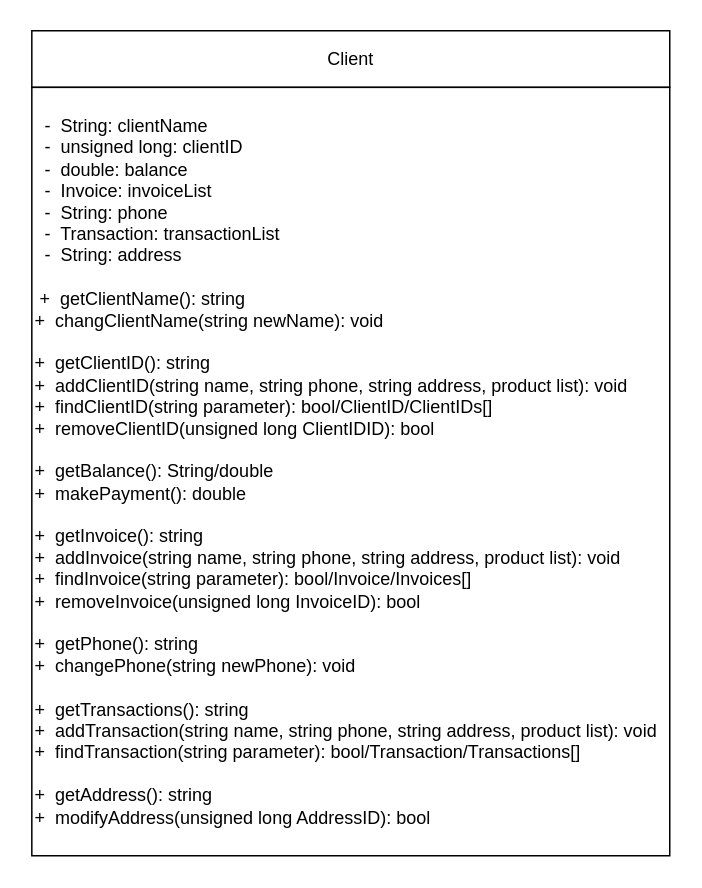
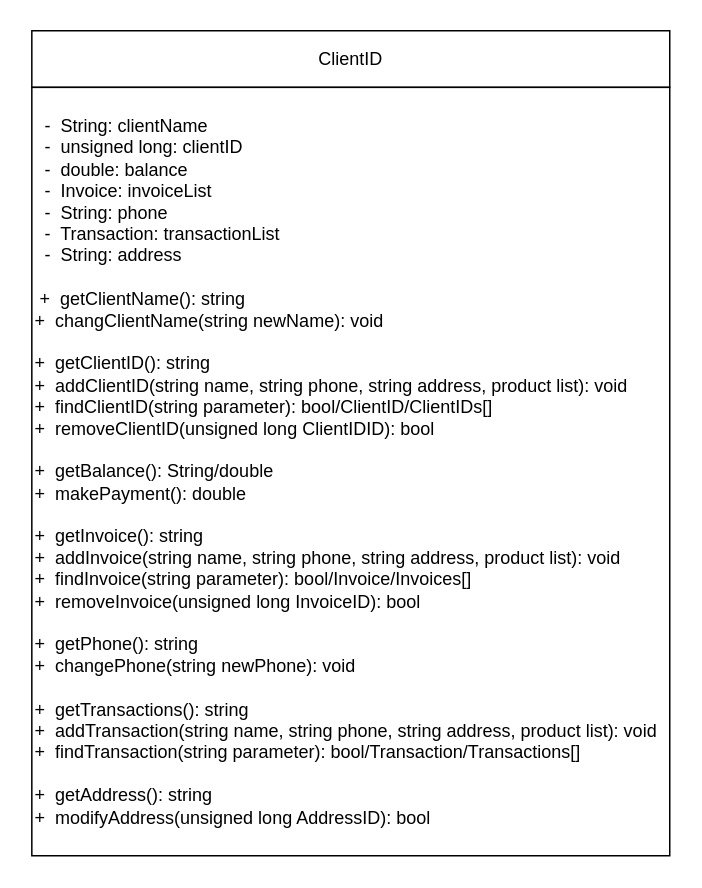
node "Client": label "Client" -> "ClientID"
